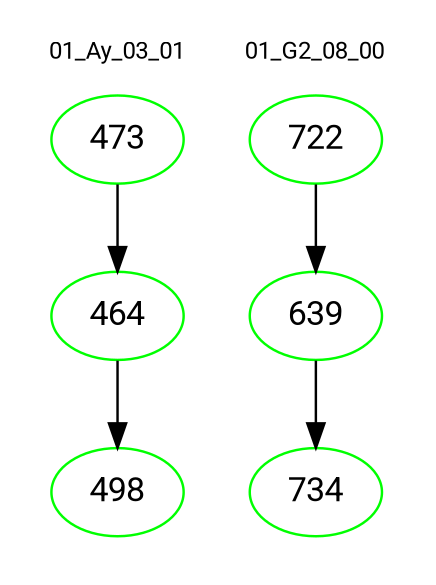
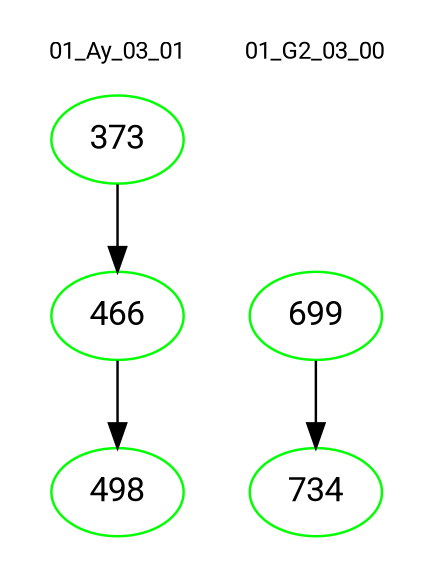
cluster "01_G2_08_00": label "01_G2_08_00" -> "01_G2_03_00"
node "473": label "473" -> "373"
node "722": removed
node "464": label "464" -> "466"
node "639": label "639" -> "699"
